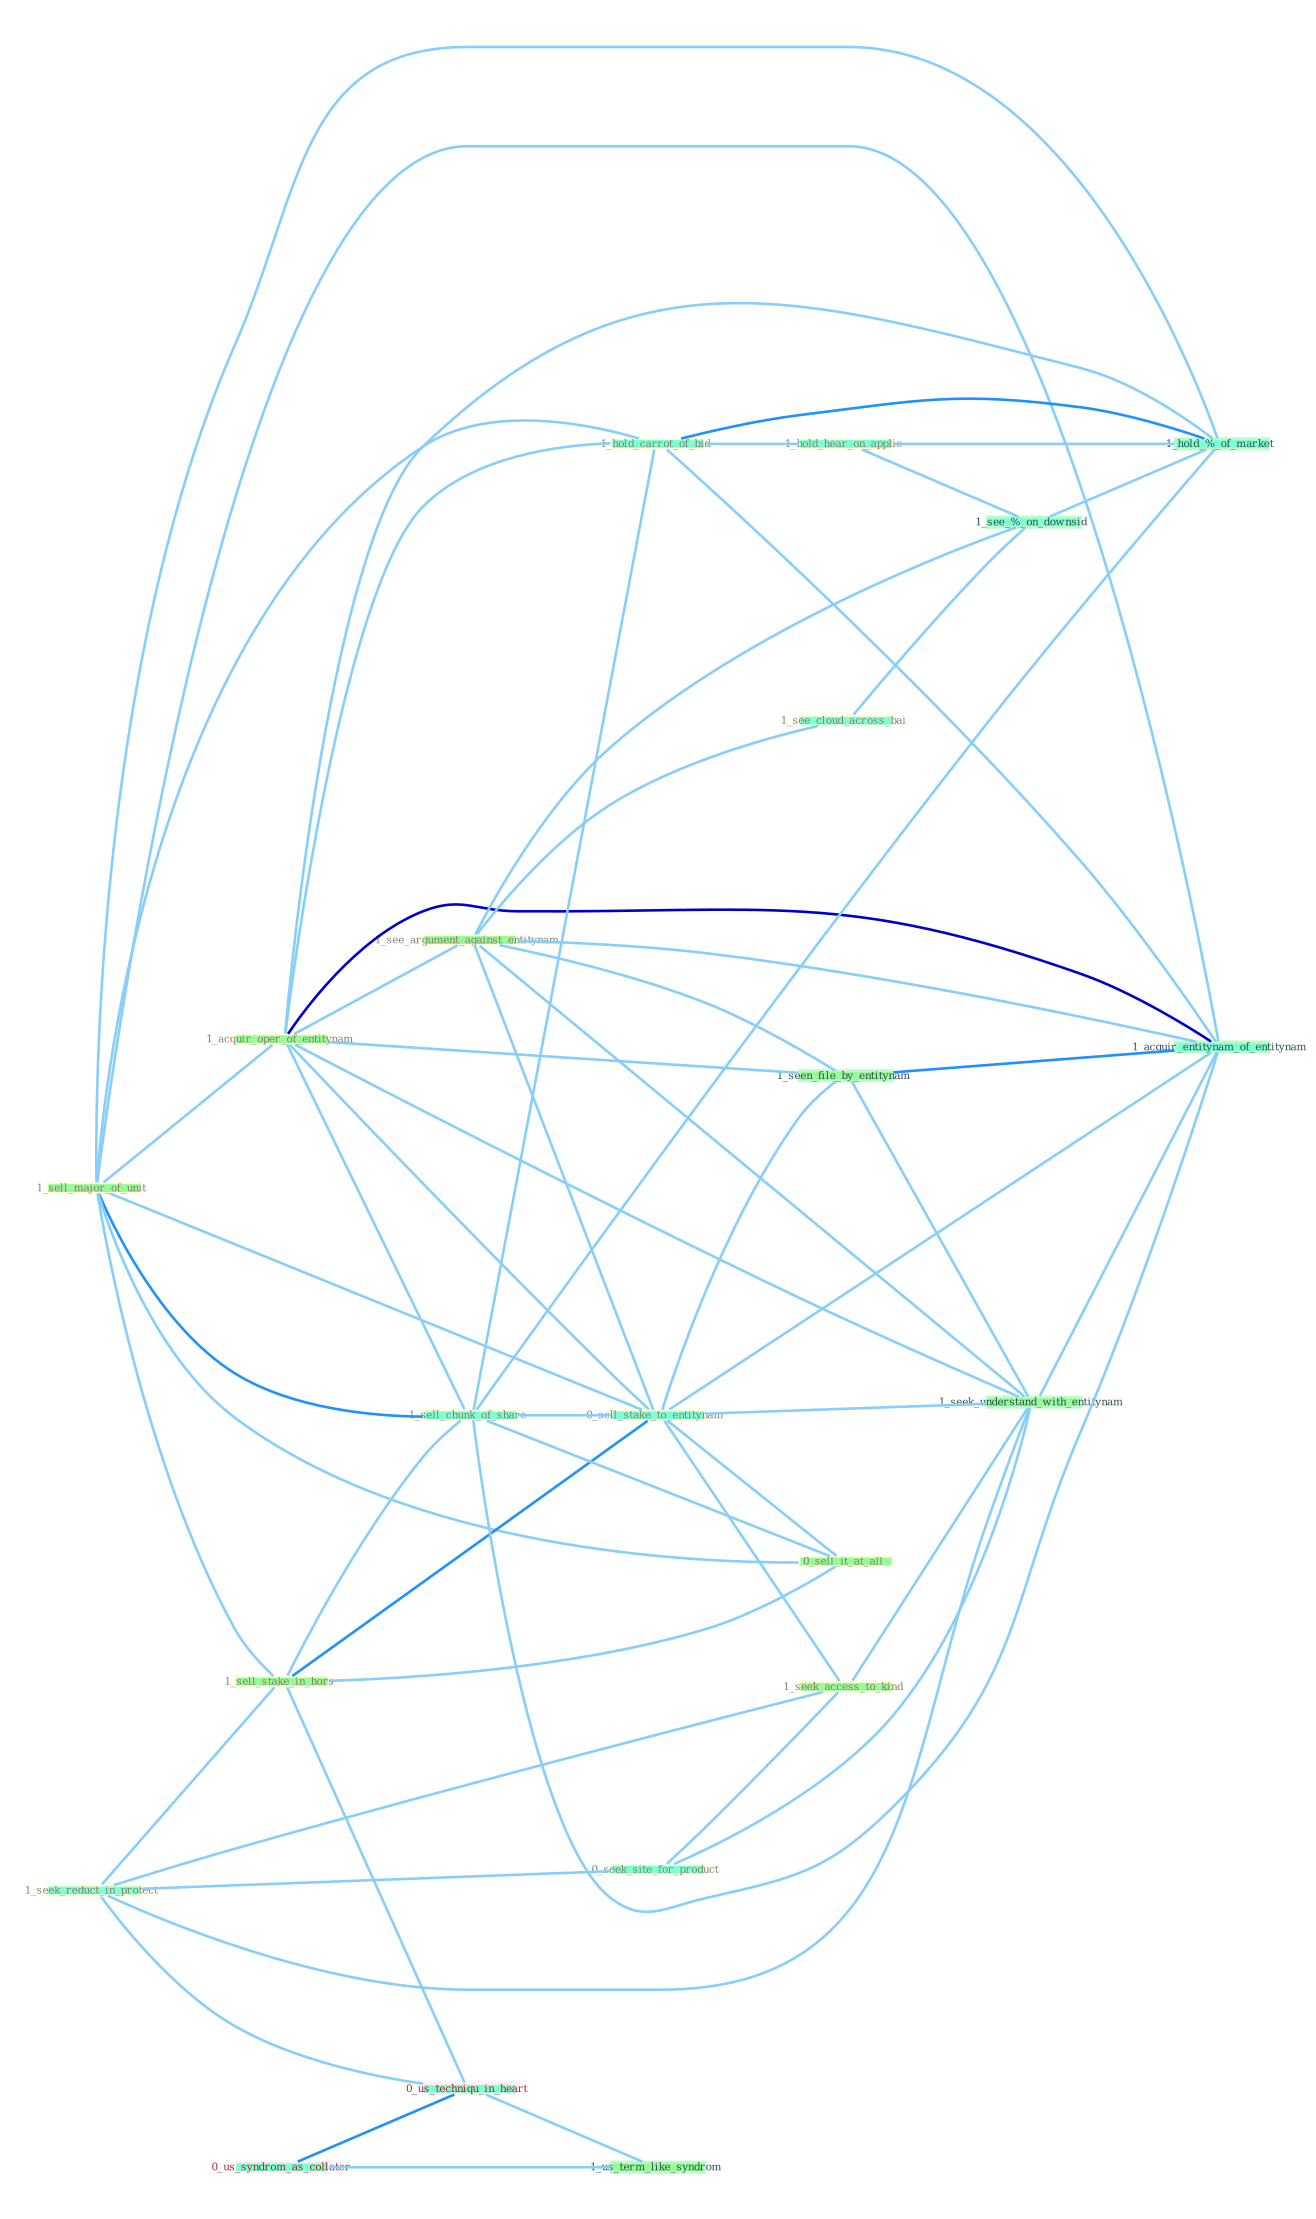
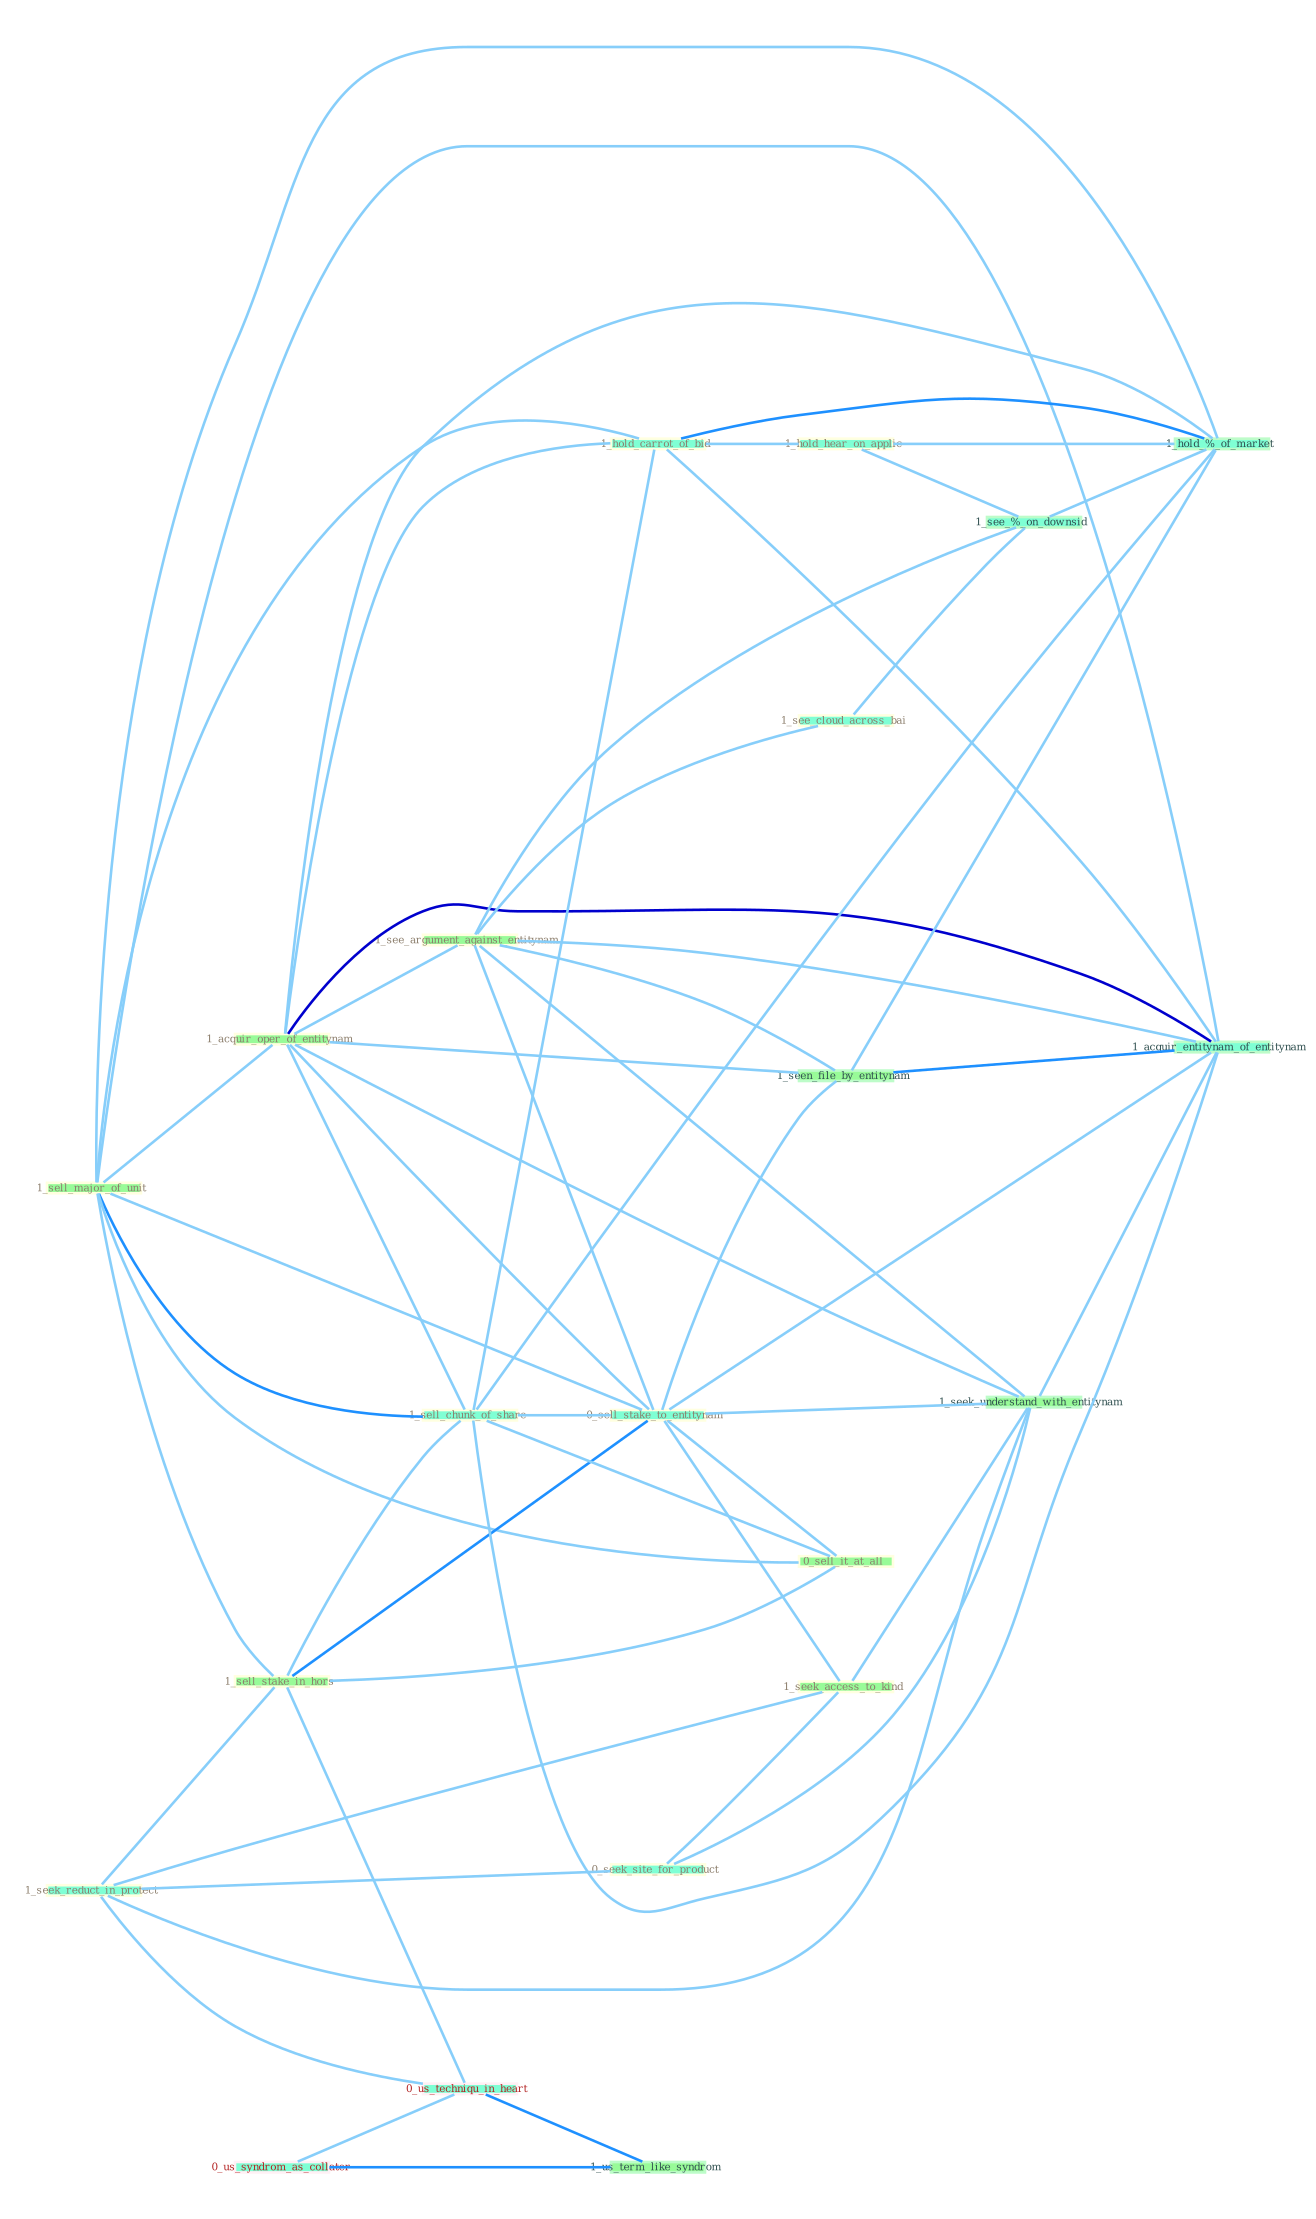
edge "1_seen_file_by_entitynam" -- "1_seek_understand_with_entitynam": now "1_seen_file_by_entitynam" -- "1_hold_%_of_market"
edge "0_us_techniqu_in_heart" -- "0_us_syndrom_as_collater": color #1e90ff -> #87cefa
edge "0_us_techniqu_in_heart" -- "1_us_term_like_syndrom": color #87cefa -> #1e90ff
edge "0_us_syndrom_as_collater" -- "1_us_term_like_syndrom": color #87cefa -> #1e90ff
